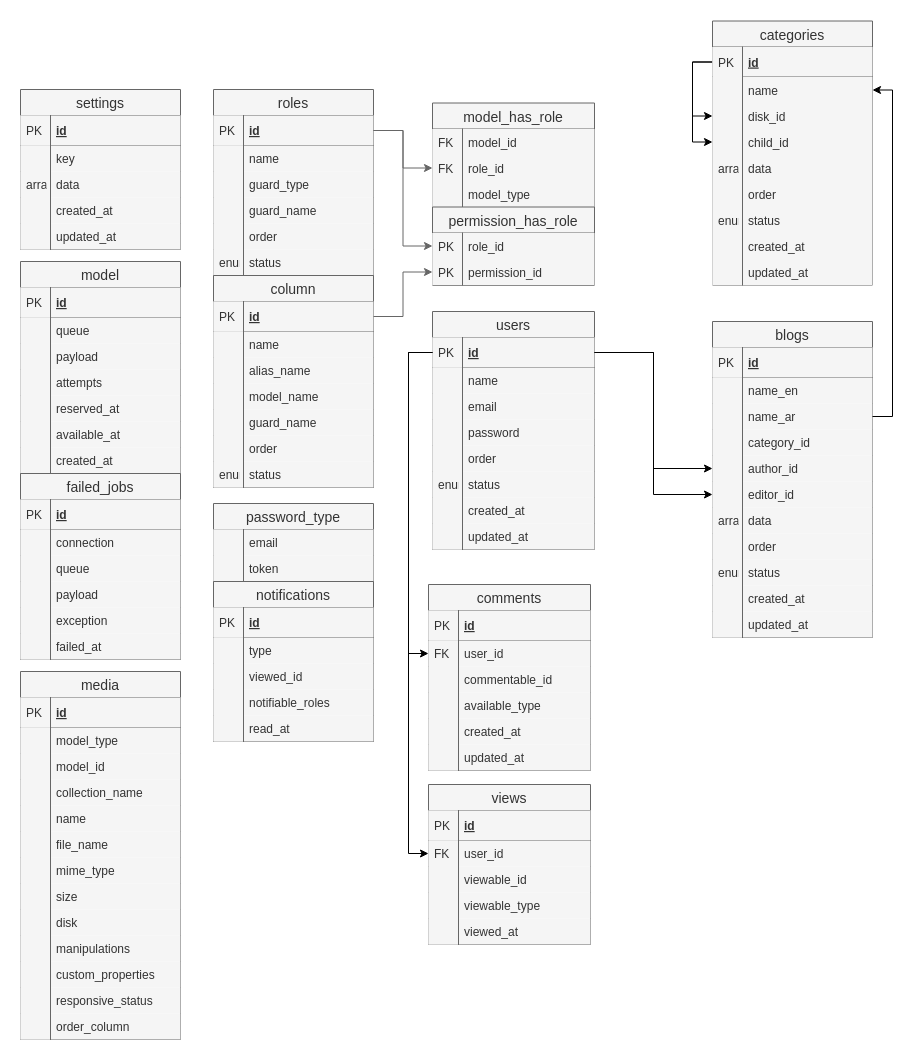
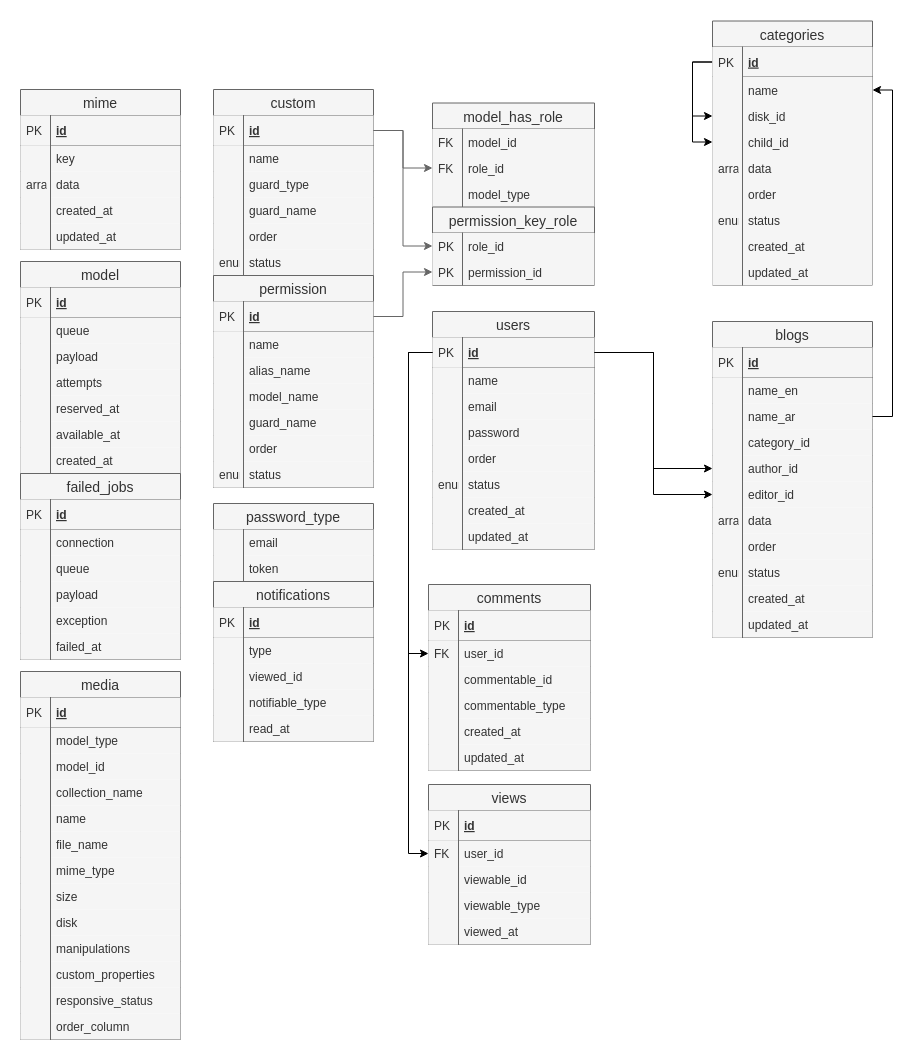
node "settings": label "settings" -> "mime"
node "roles": label "roles" -> "custom"
node "permission_has_role": label "permission_has_role" -> "permission_key_role"
node "column": label "column" -> "permission"
node "notifiable_roles": label "notifiable_roles" -> "notifiable_type"
node "available_type": label "available_type" -> "commentable_type"
